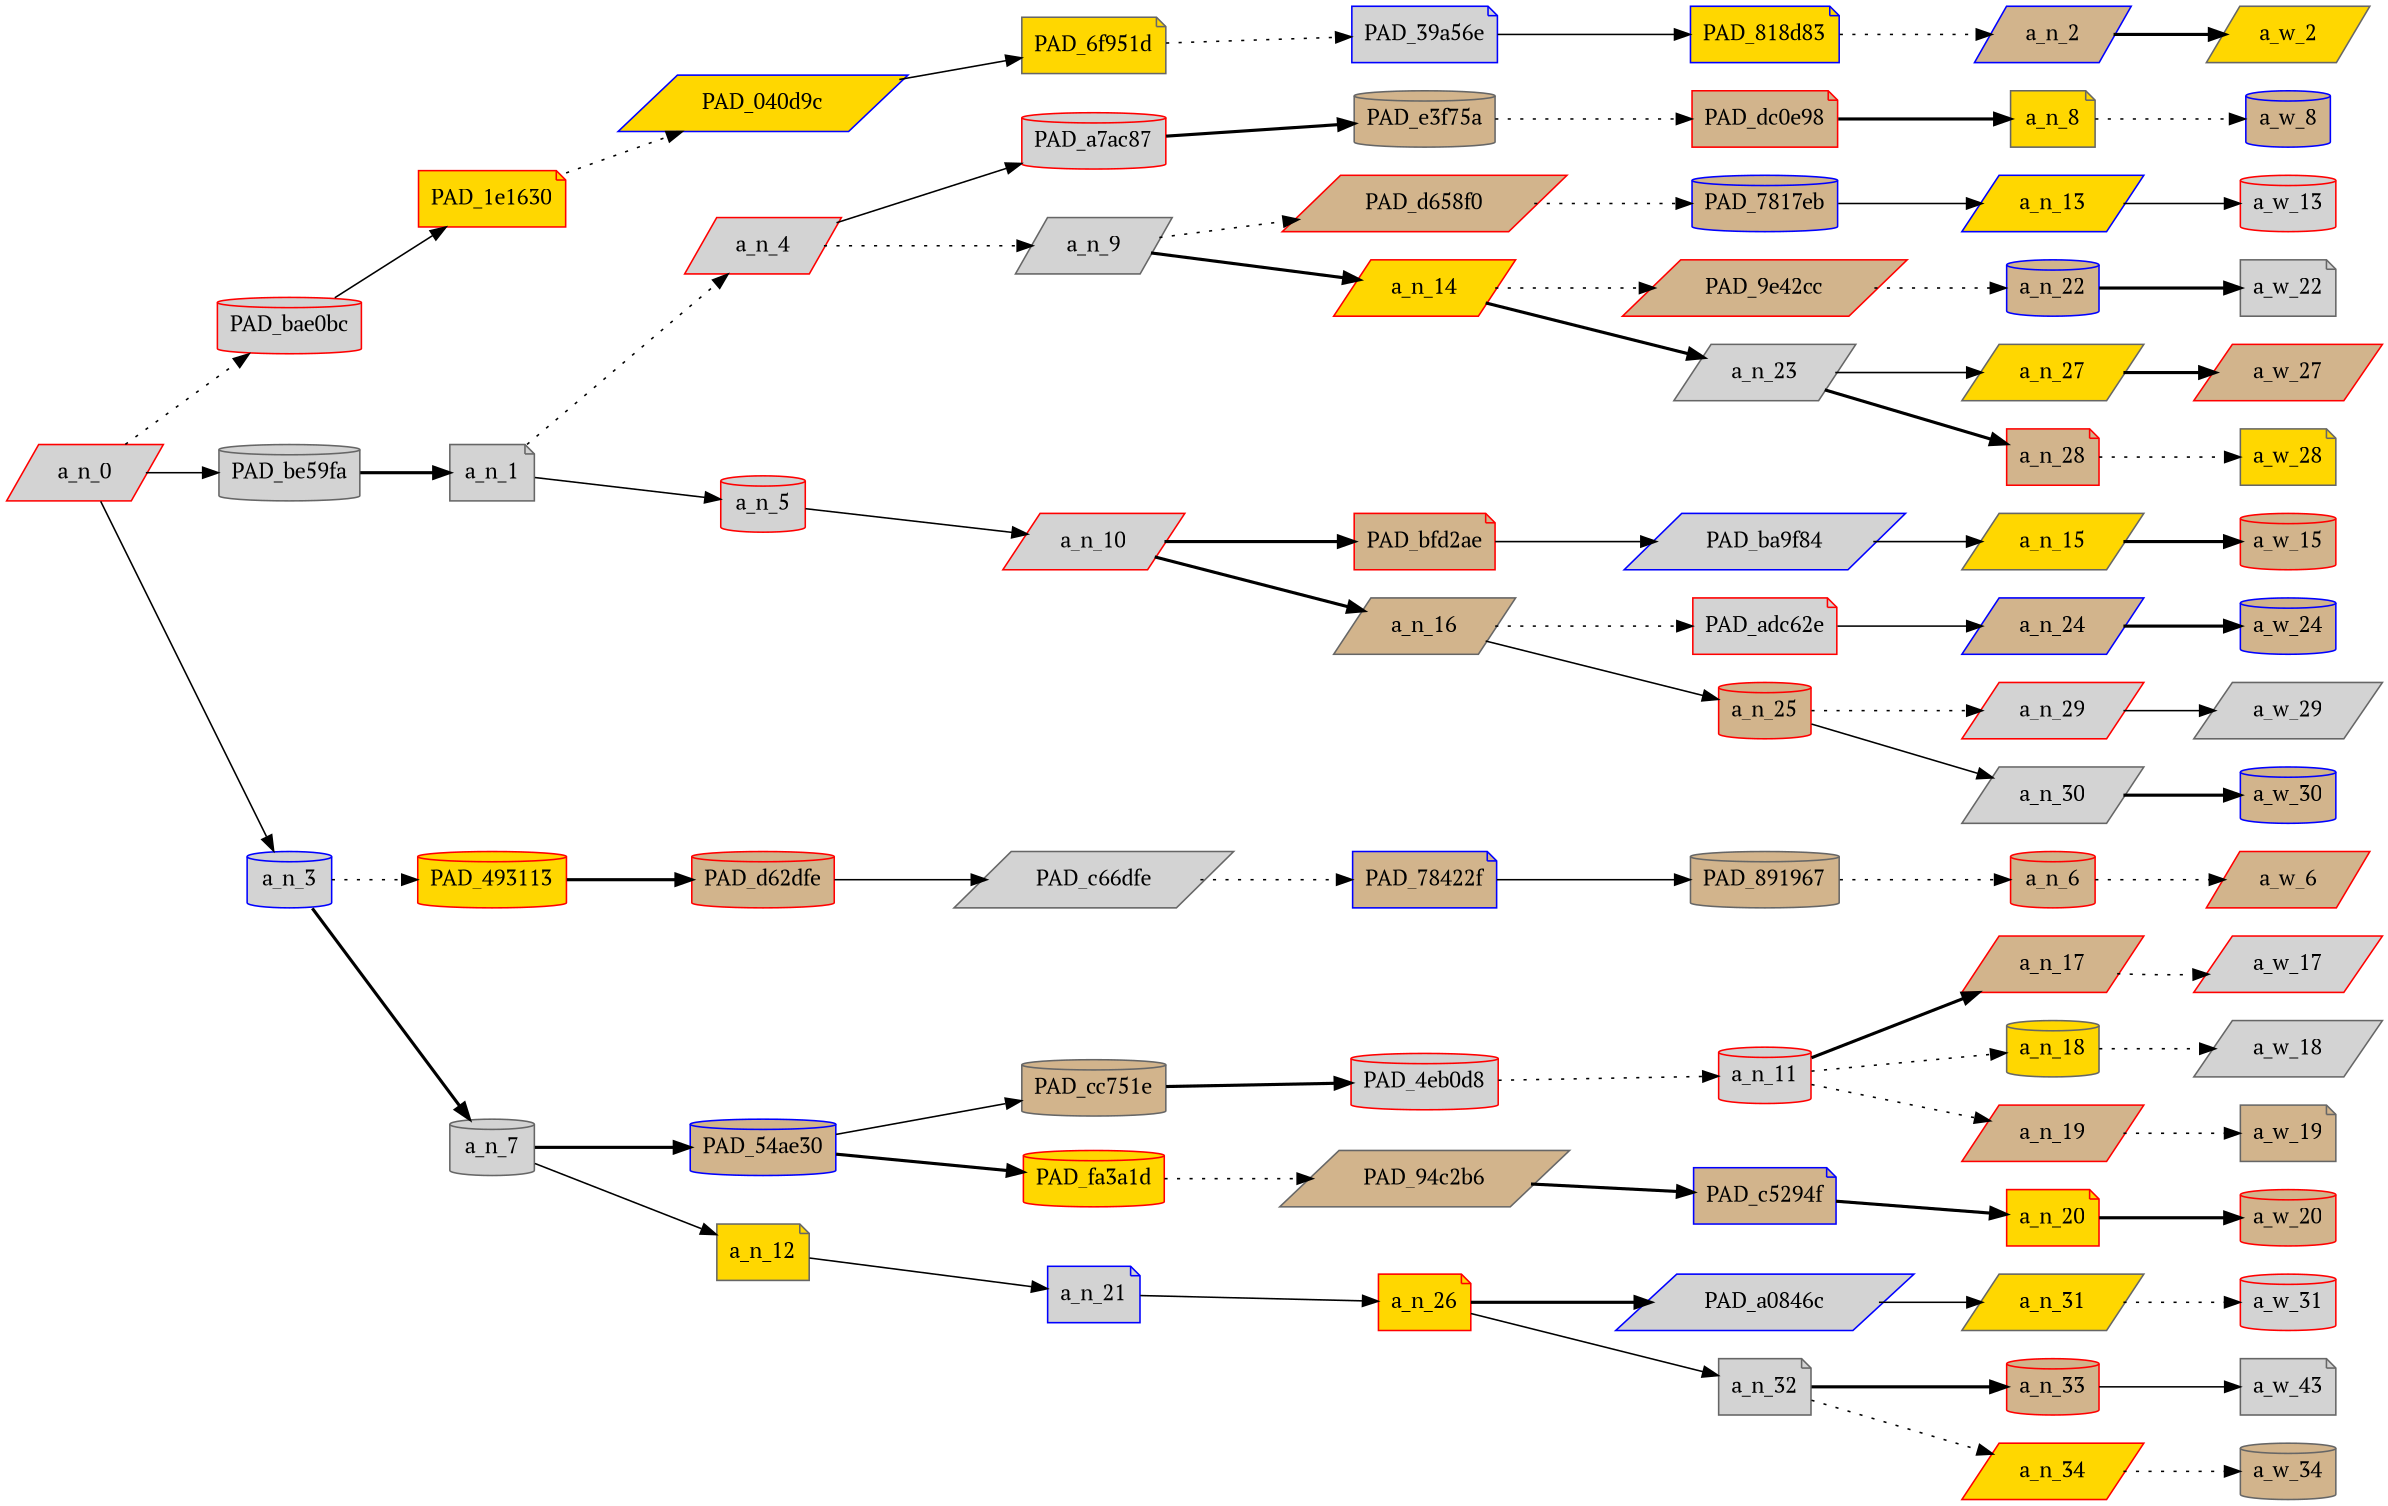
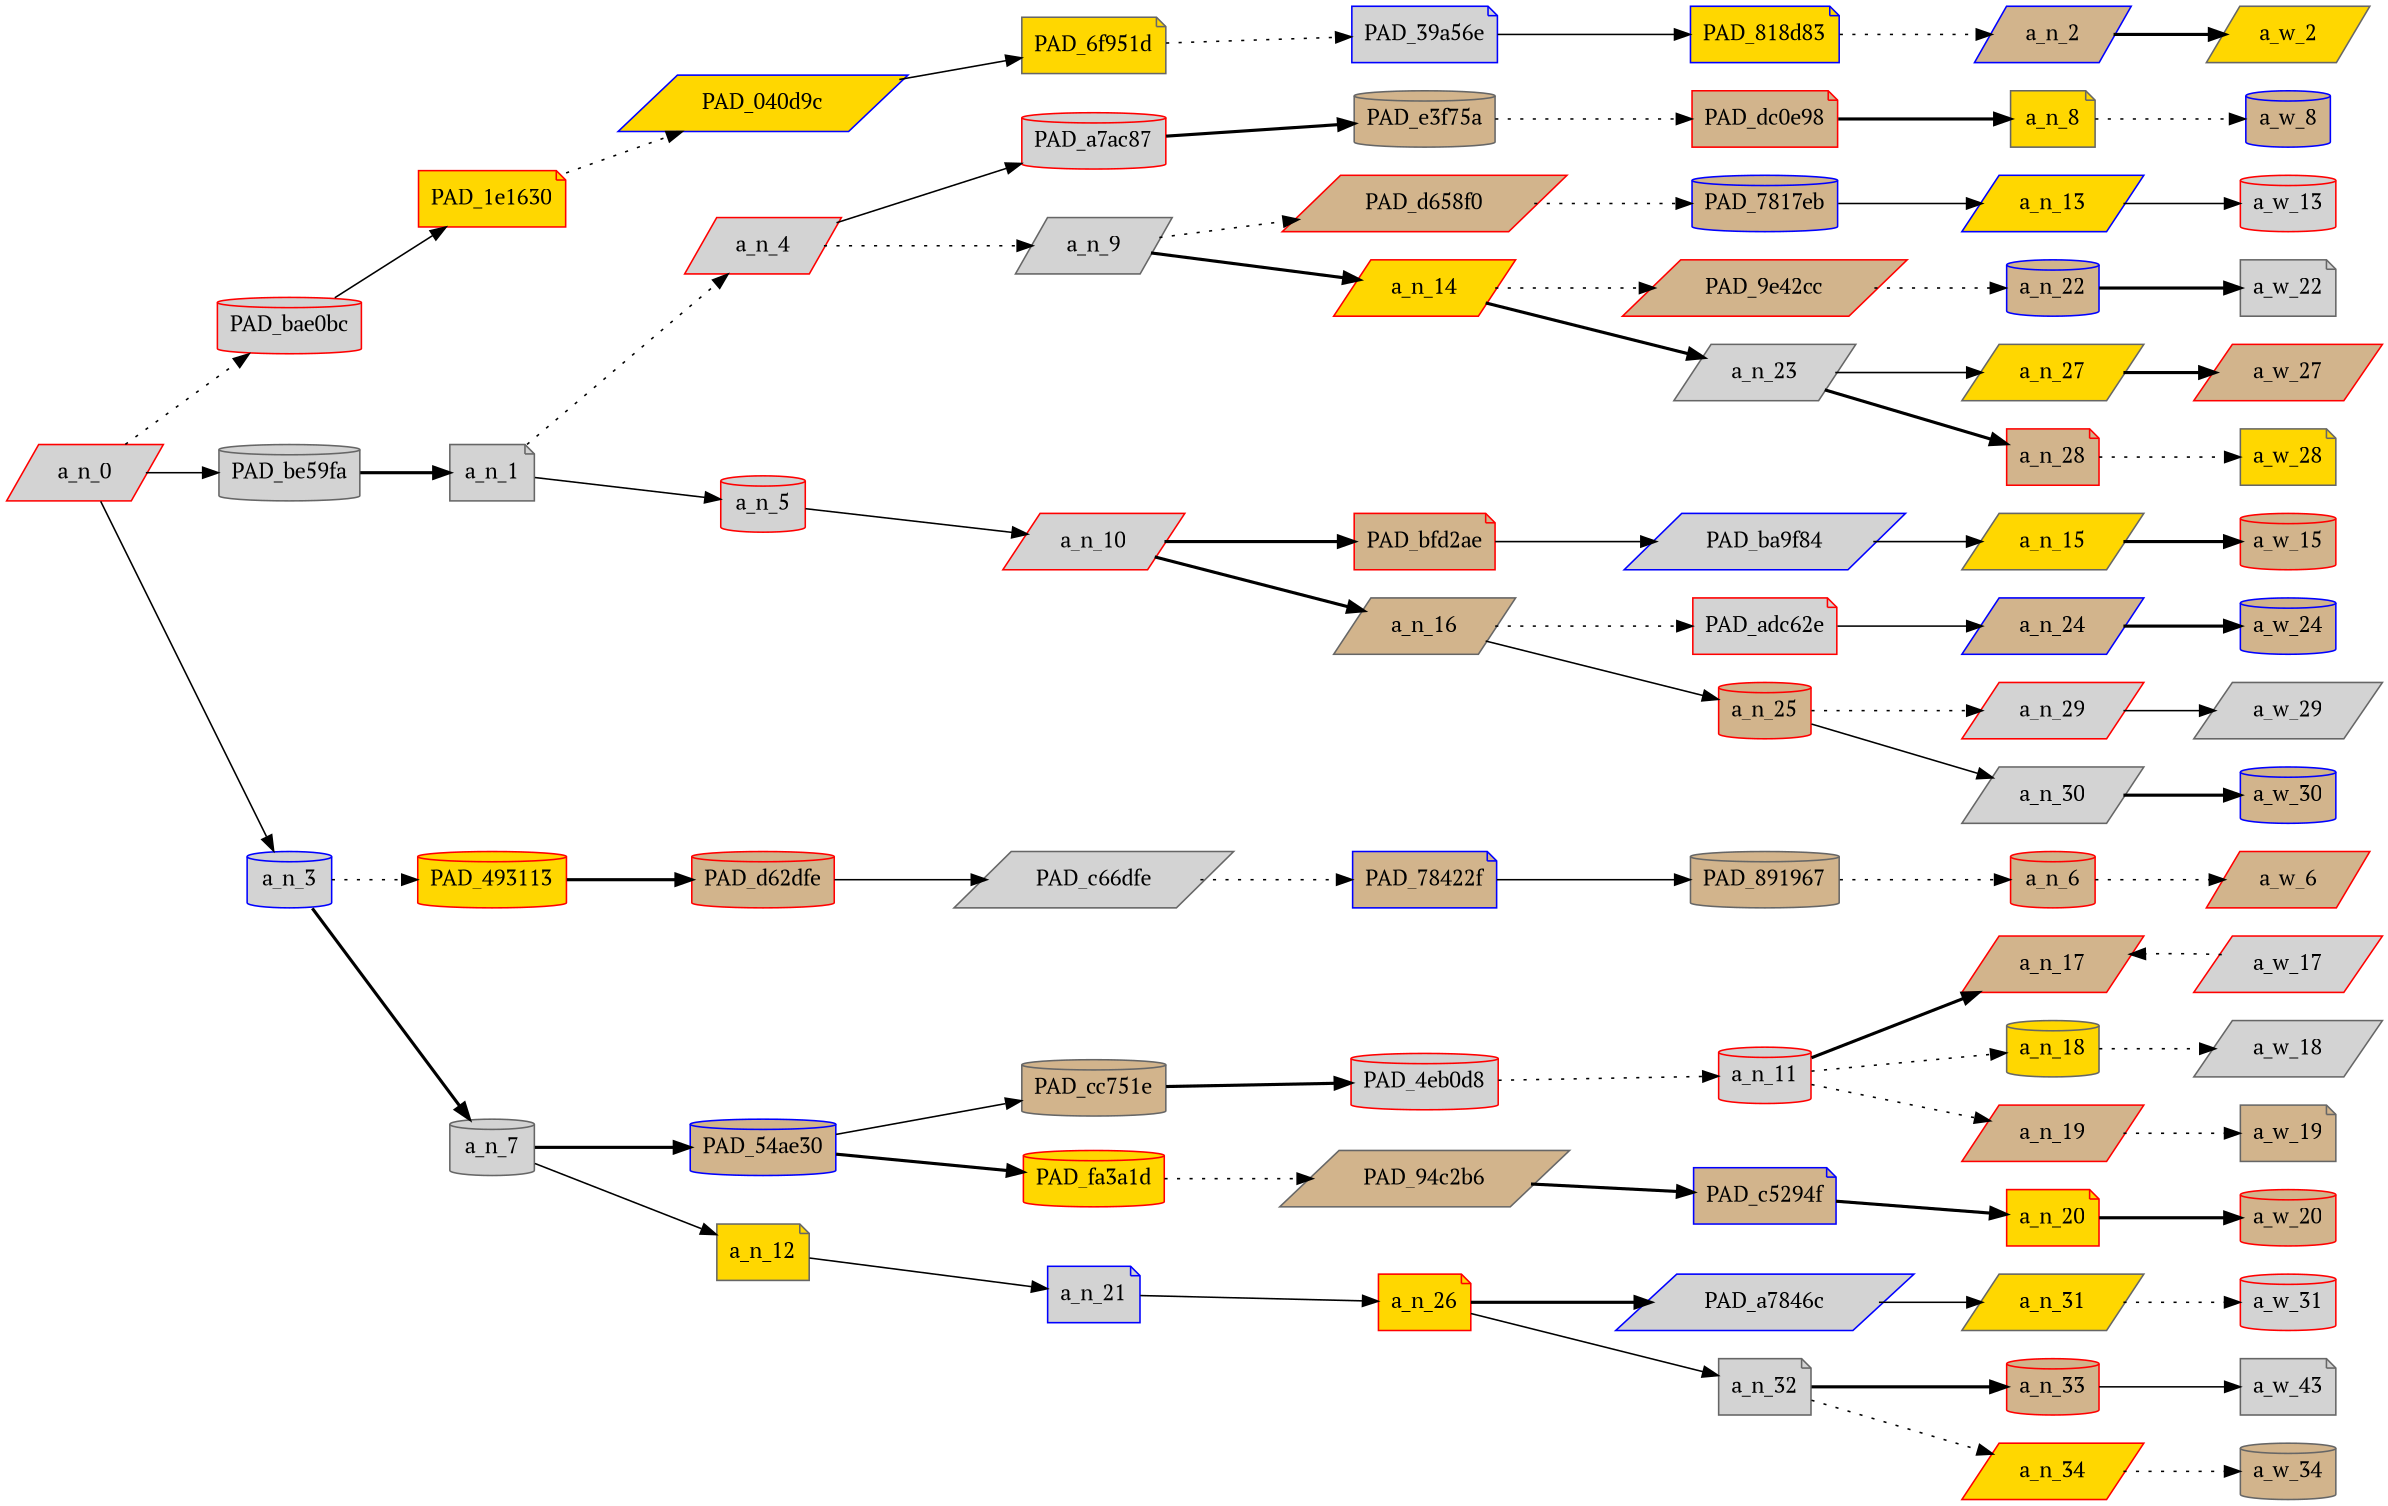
edge "a_n_17" -> "a_w_17": reversed
node "PAD_a0846c": label "PAD_a0846c" -> "PAD_a7846c"
